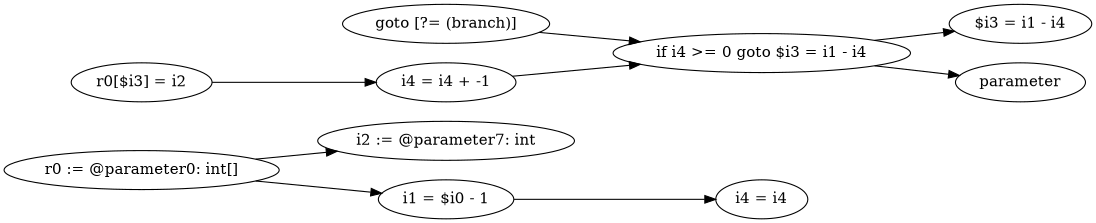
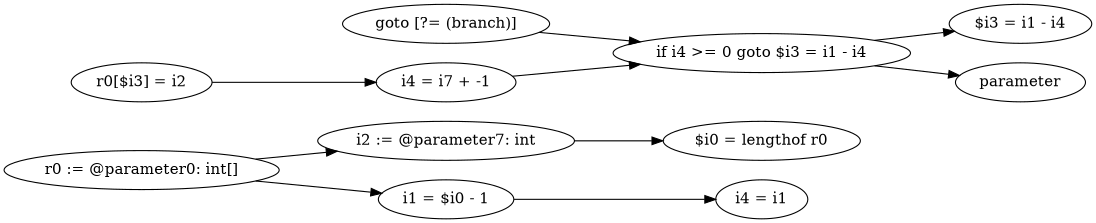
node "i4 = i4 + -1": label "i4 = i4 + -1" -> "i4 = i7 + -1"
node "$i0 = lengthof r0": added
node "i4 = i4": label "i4 = i4" -> "i4 = i1"
